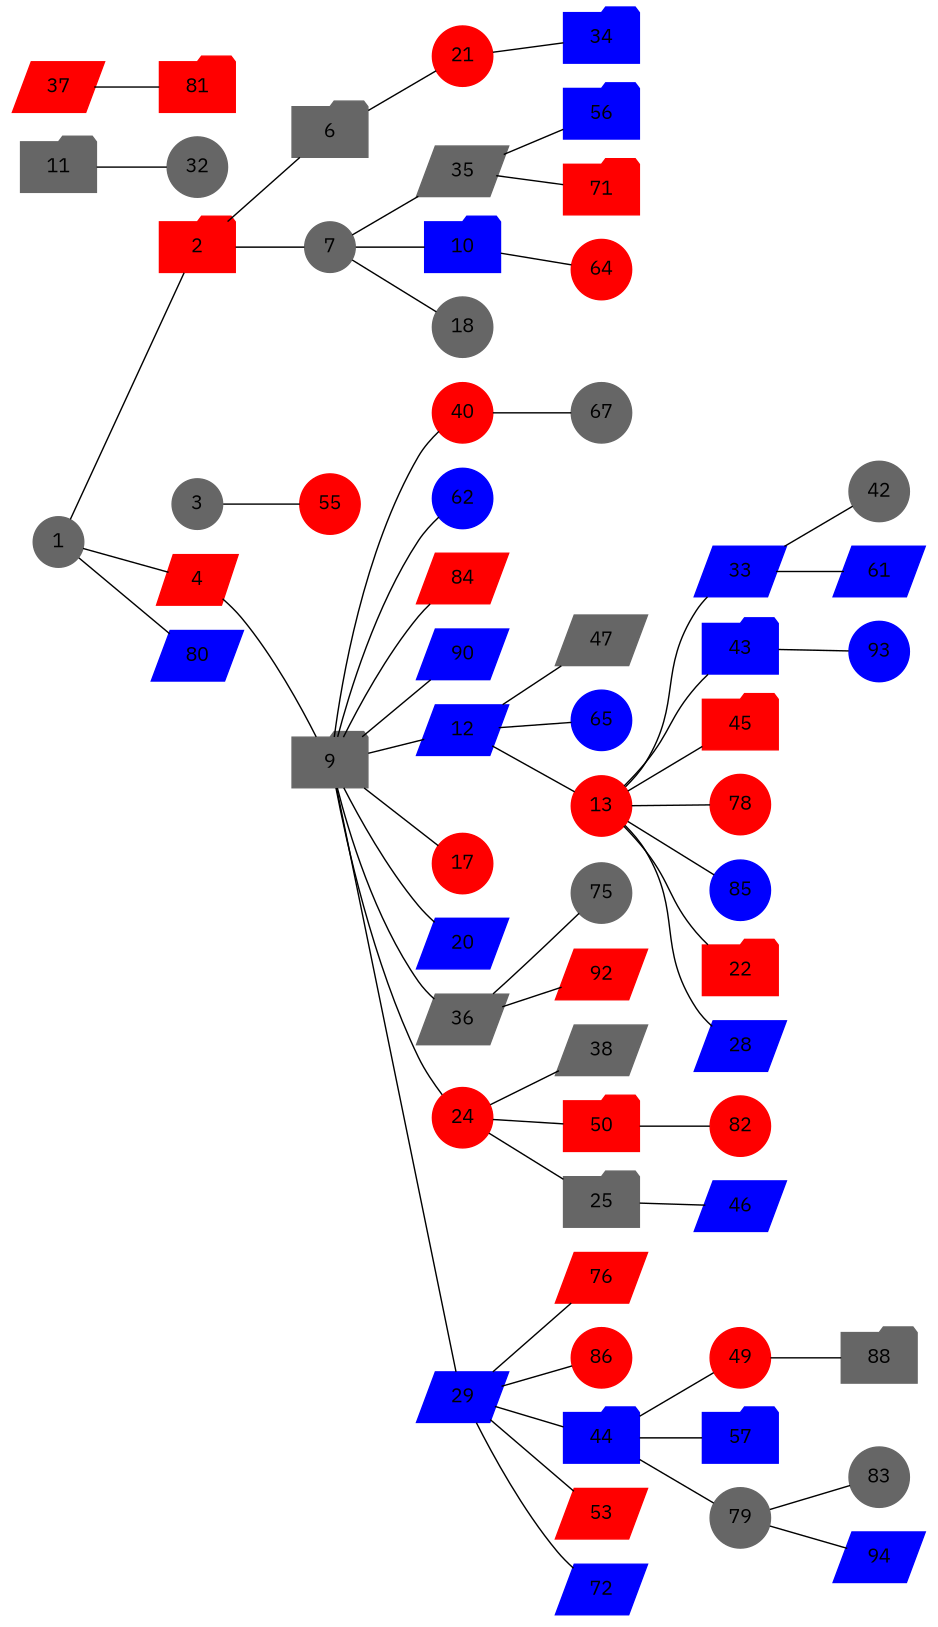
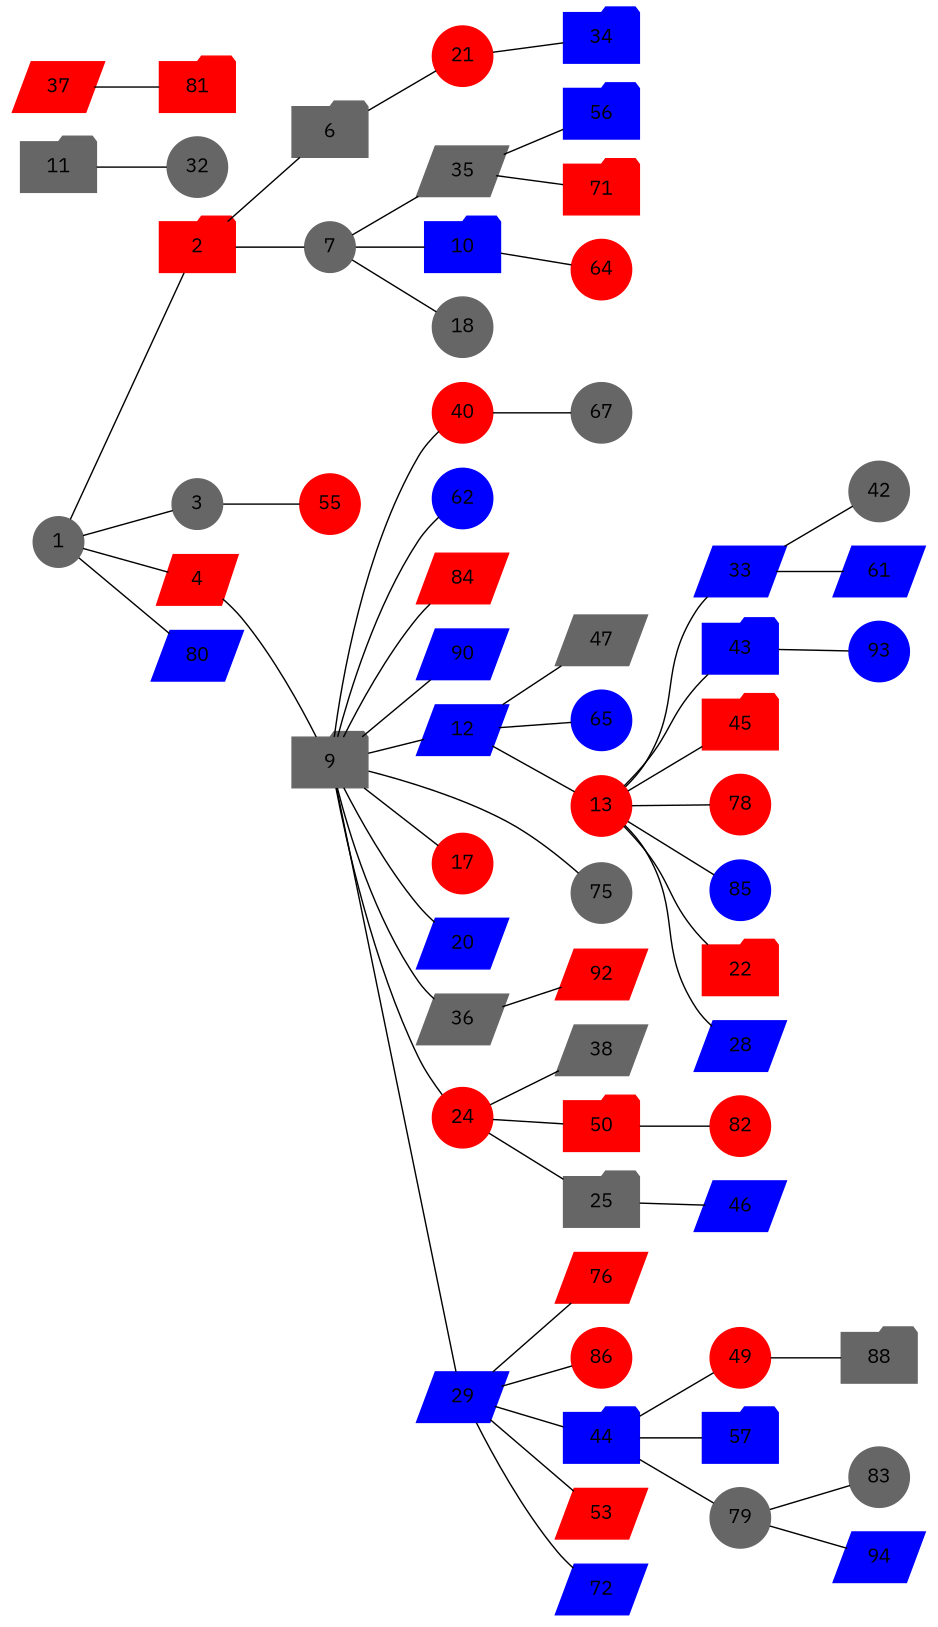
edge "3" -- "1": added
edge "75" -- "36": now "75" -- "9"
